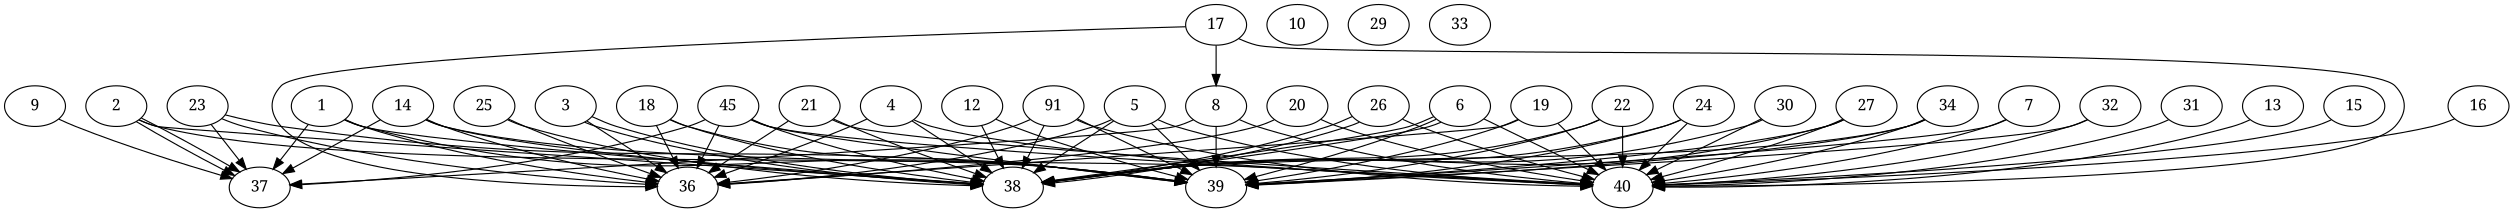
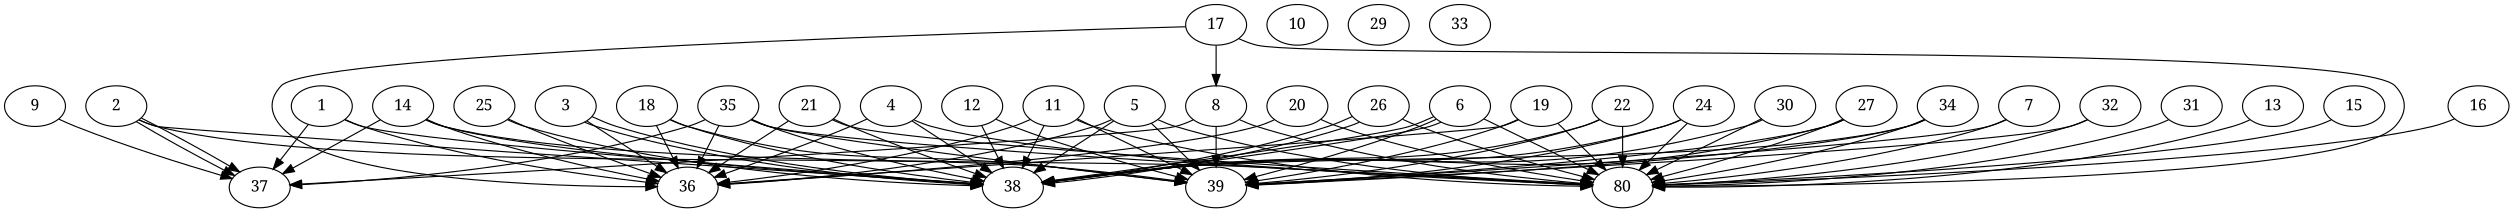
node "23": removed
node "45": label "45" -> "35"
node "91": label "91" -> "11"
edge "1" -> "39": removed
node "40": label "40" -> "80"
